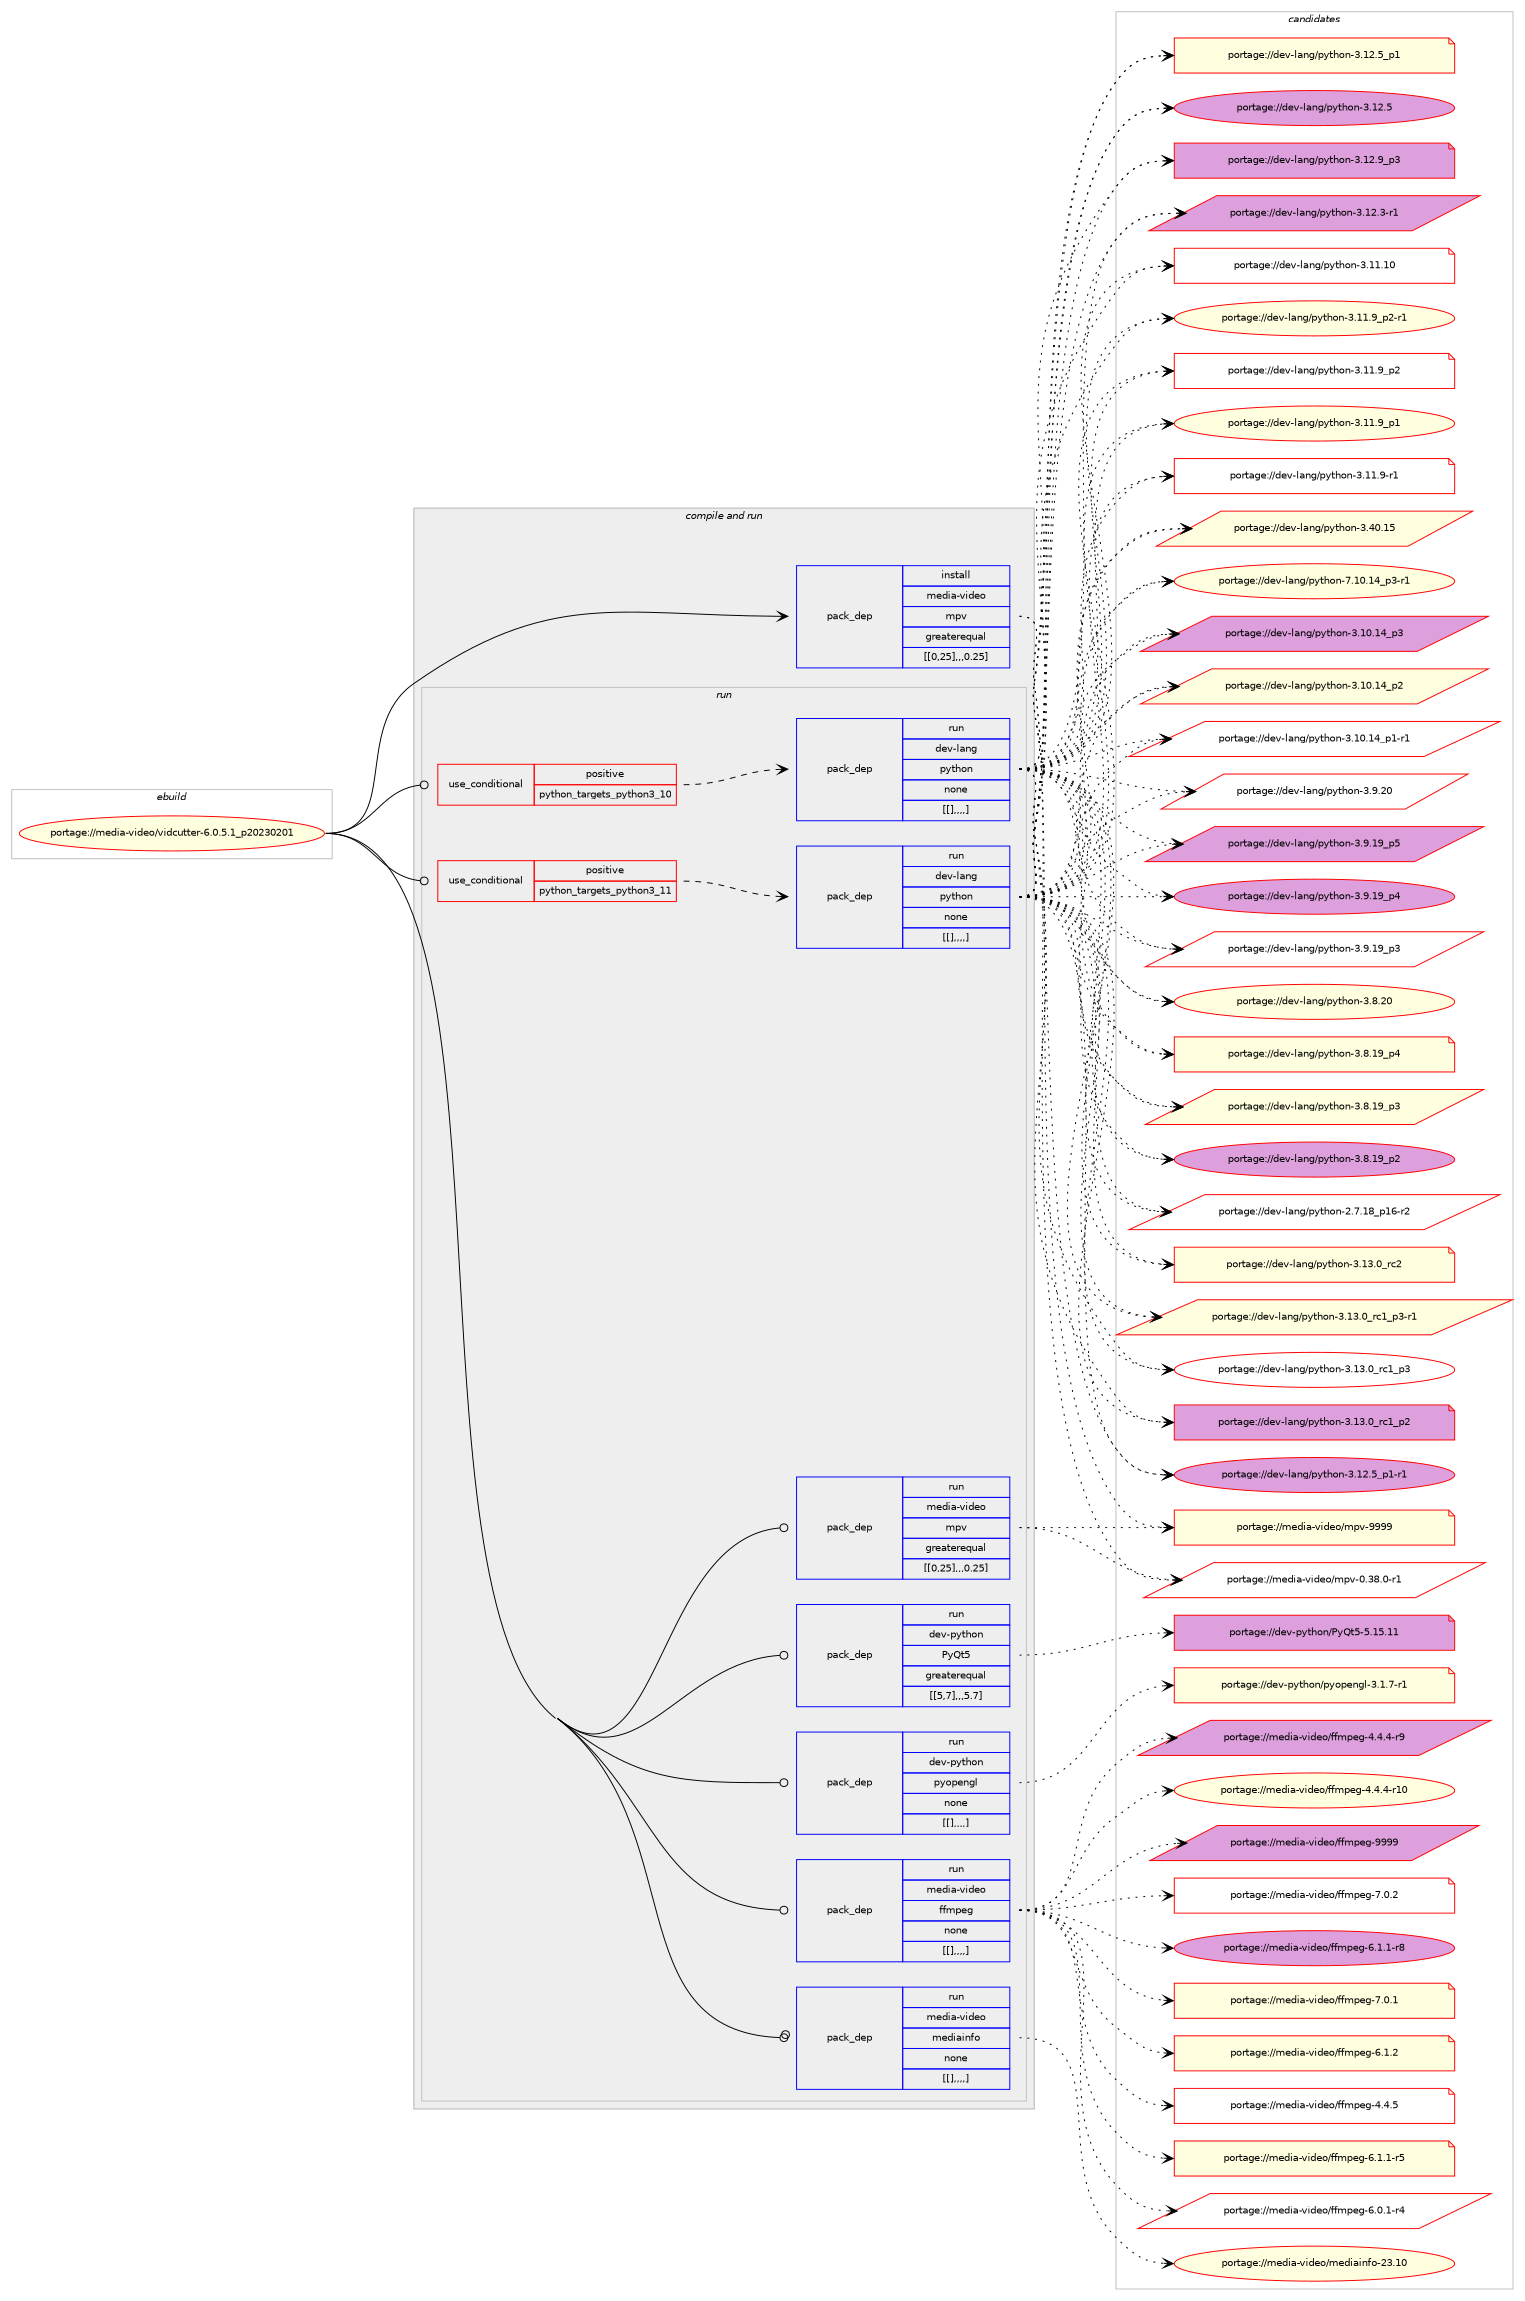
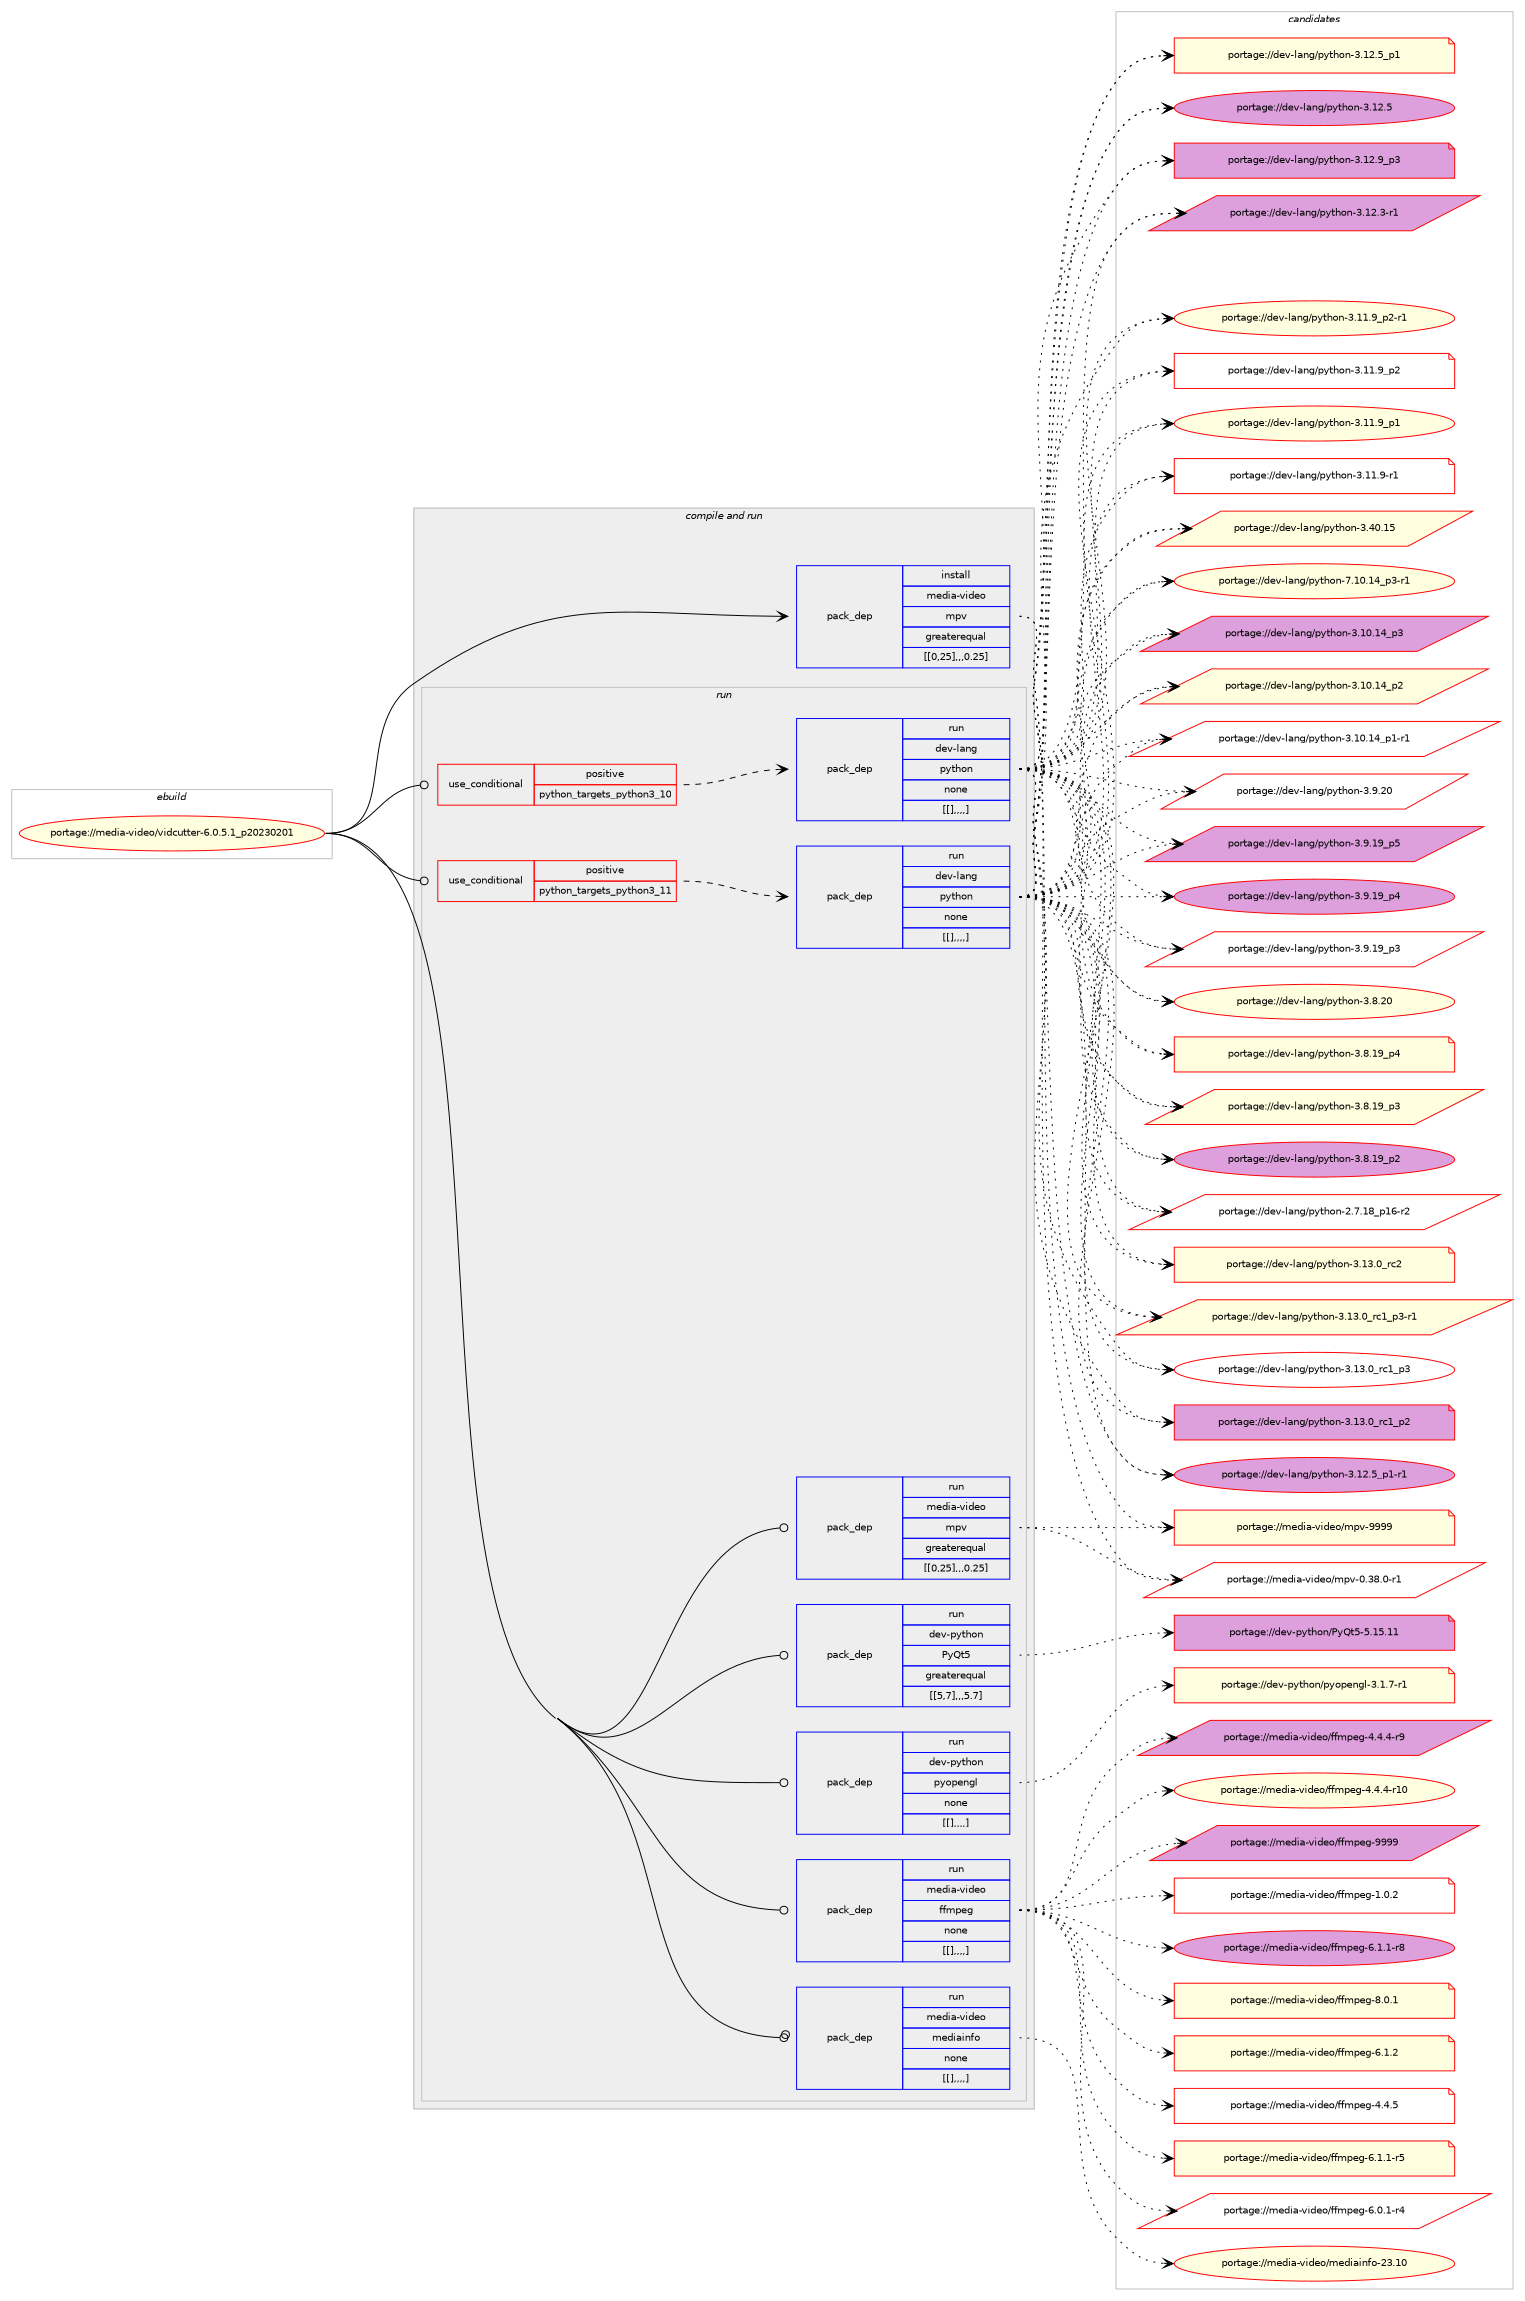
node "portage://dev-lang/python-3.11.10": removed
node "portage://media-video/ffmpeg-7.0.2": label "portage://media-video/ffmpeg-7.0.2" -> "portage://media-video/ffmpeg-1.0.2"
node "portage://media-video/ffmpeg-7.0.1": label "portage://media-video/ffmpeg-7.0.1" -> "portage://media-video/ffmpeg-8.0.1"
